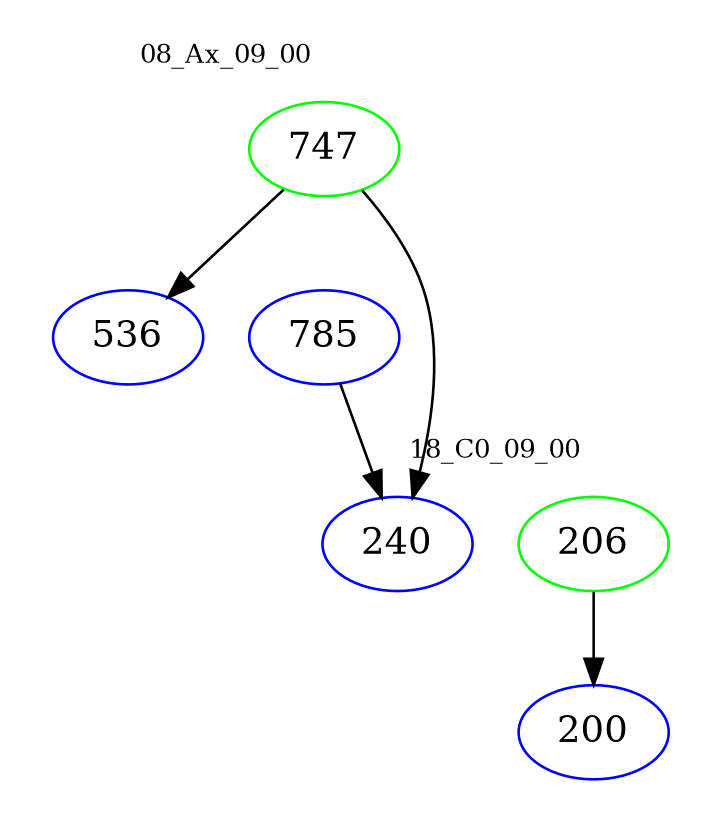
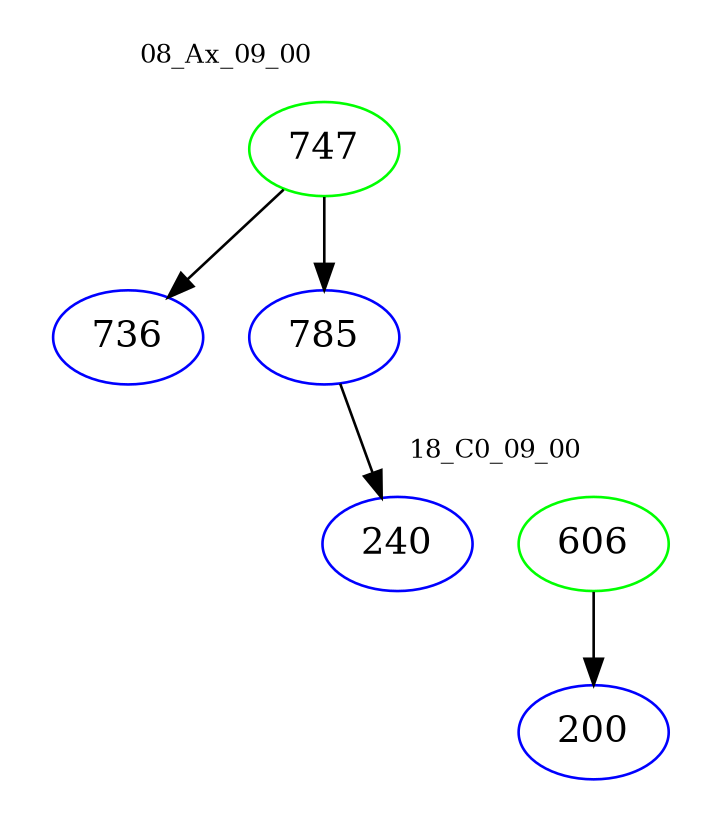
edge "747" -> "240": now "747" -> "785"
node "536": label "536" -> "736"
node "206": label "206" -> "606"
